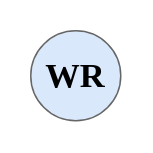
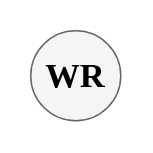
node "WR": fillcolor #dae8fc -> #f5f5f5
